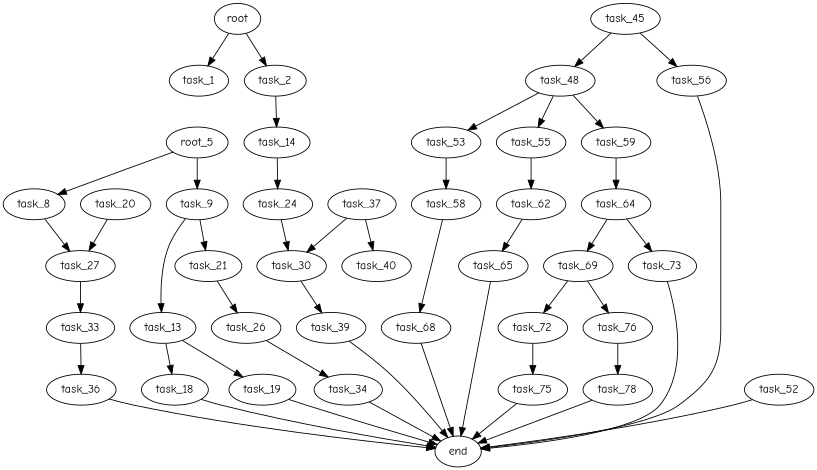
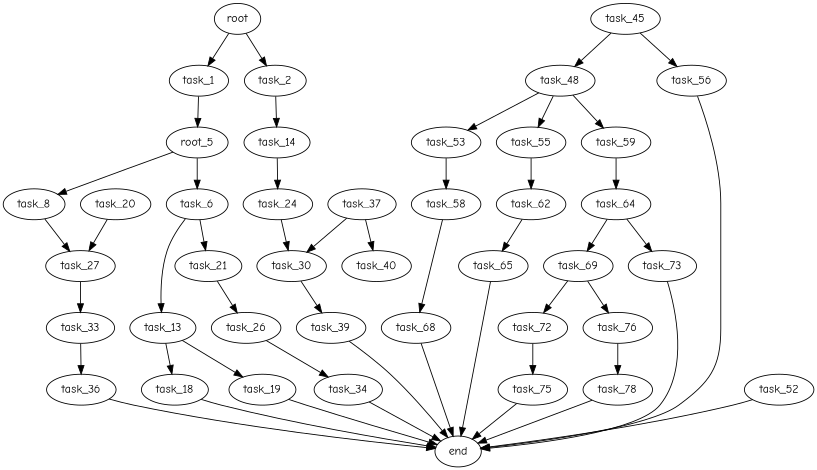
edge "task_1" -> "root_5": added
node "task_9": label "task_9" -> "task_6"
